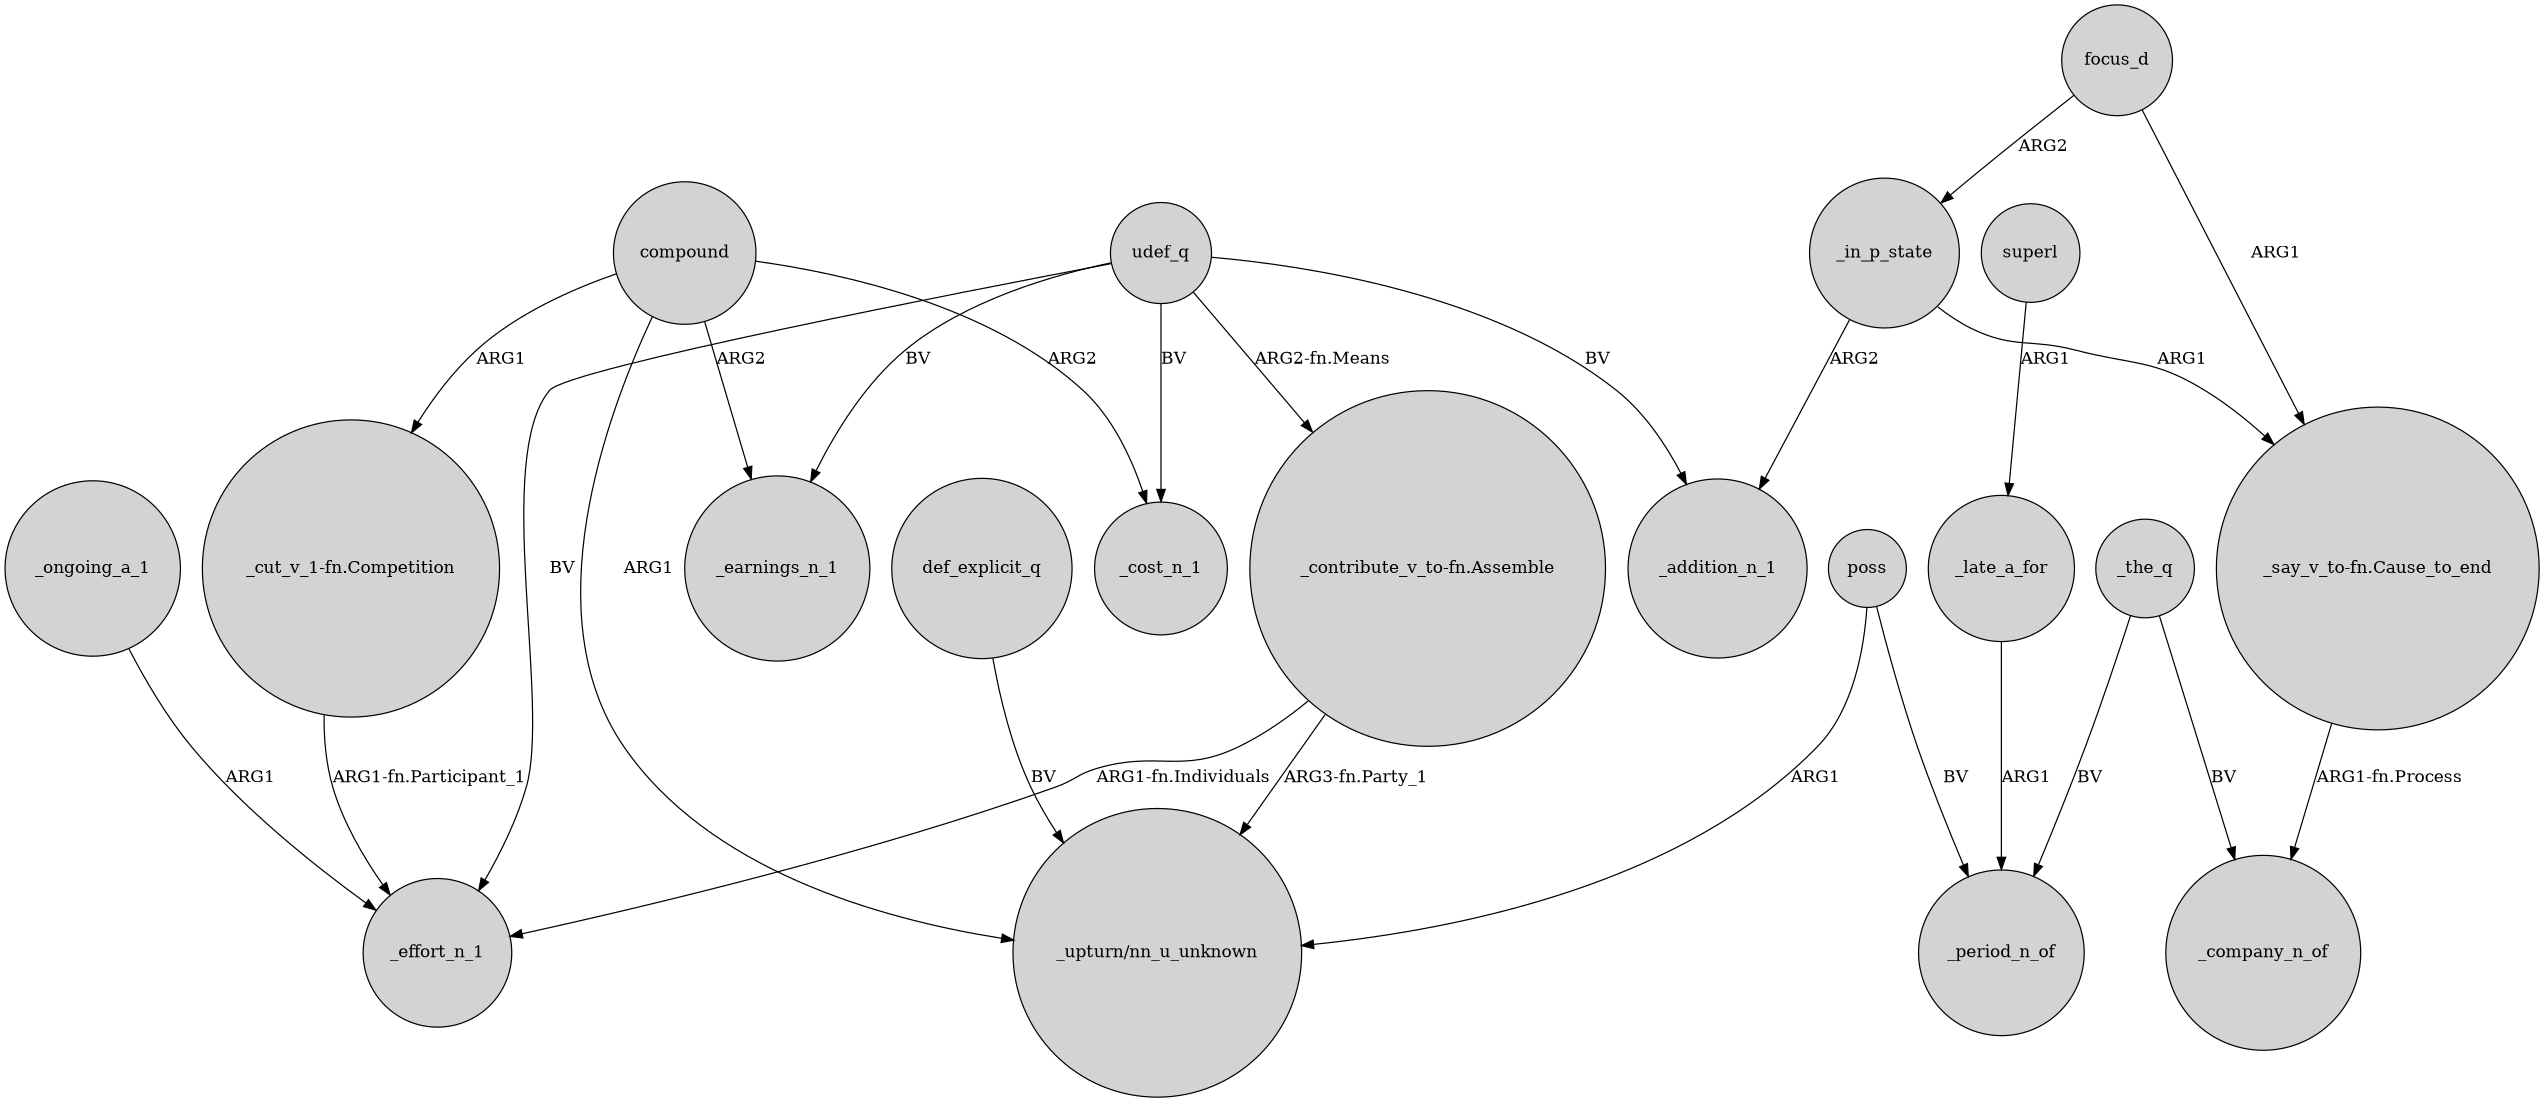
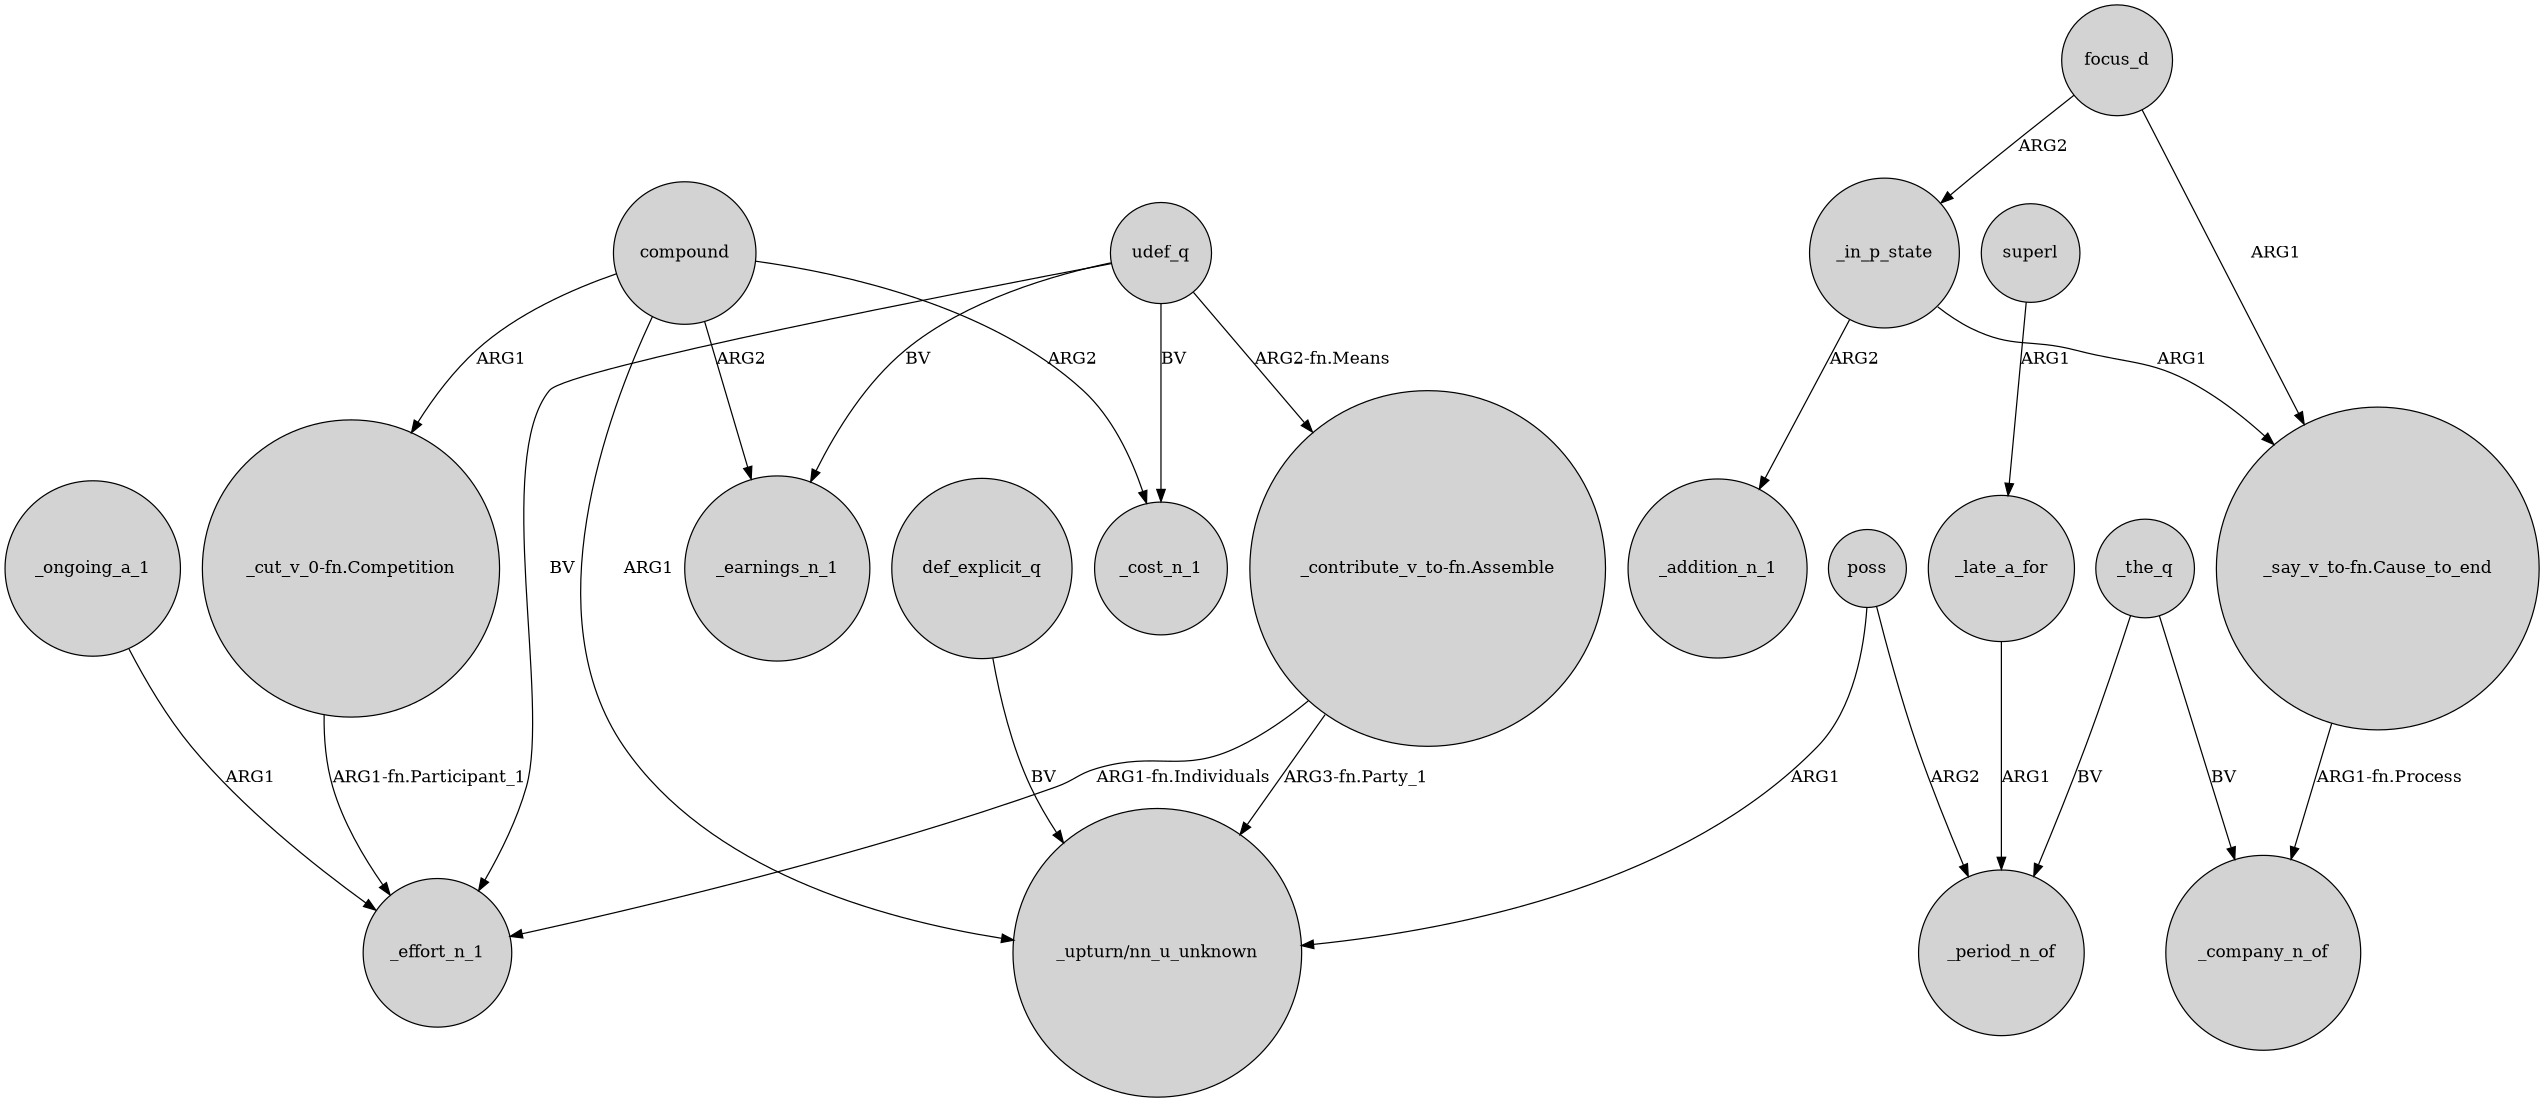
edge "udef_q" -> "_addition_n_1": removed, label "BV"
node "_cut_v_1-fn.Competition": label "_cut_v_1-fn.Competition" -> "_cut_v_0-fn.Competition"
edge "poss" -> "_period_n_of": label "BV" -> "ARG2"
